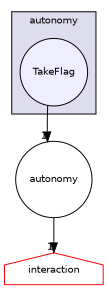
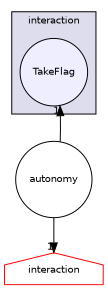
cluster "autonomy": label "autonomy" -> "interaction"
edge "TakeFlag" -> "autonomy": reversed
